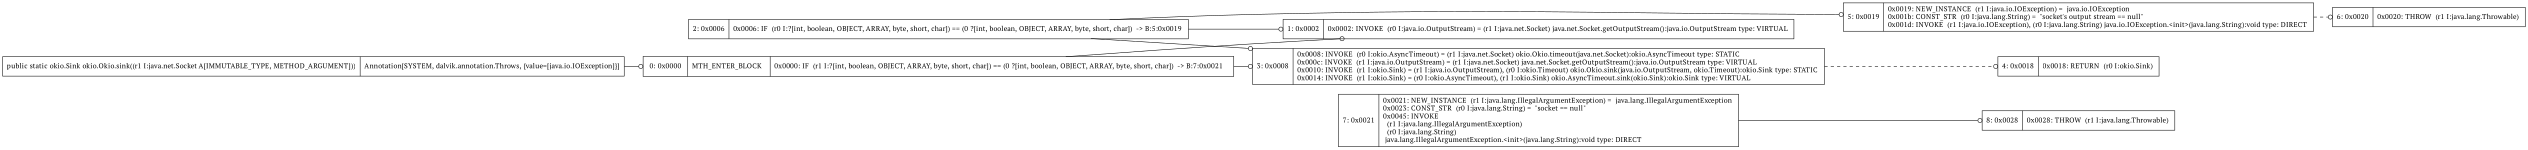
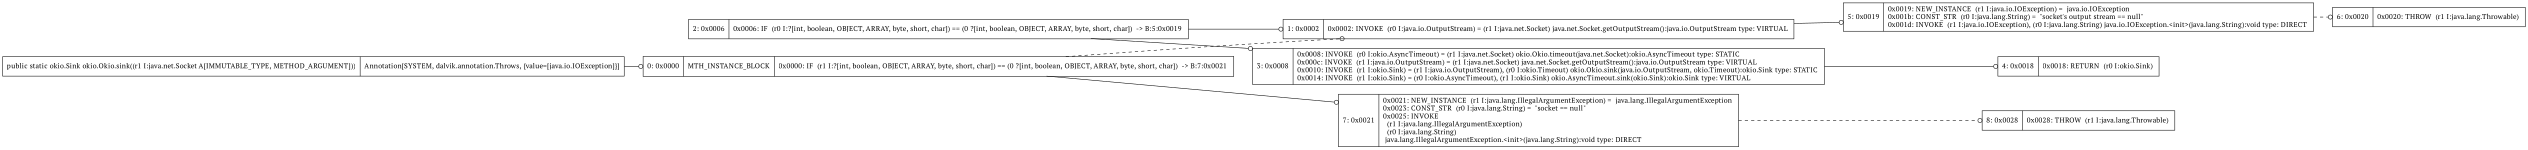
edge "2: 0x0006" -> "5: 0x0019": now "1: 0x0002" -> "5: 0x0019"
edge "0: 0x0000" -> "1: 0x0002": style solid -> dashed
node "0: 0x0000": text "MTH_ENTER_BLOCK" -> "MTH_INSTANCE_BLOCK"
edge "0: 0x0000" -> "3: 0x0008": now "0: 0x0000" -> "7: 0x0021"
edge "3: 0x0008" -> "4: 0x0018": style dashed -> solid
node "7: 0x0021": text "0x0045: INVOKE" -> "0x0025: INVOKE"
edge "7: 0x0021" -> "8: 0x0028": style solid -> dashed
